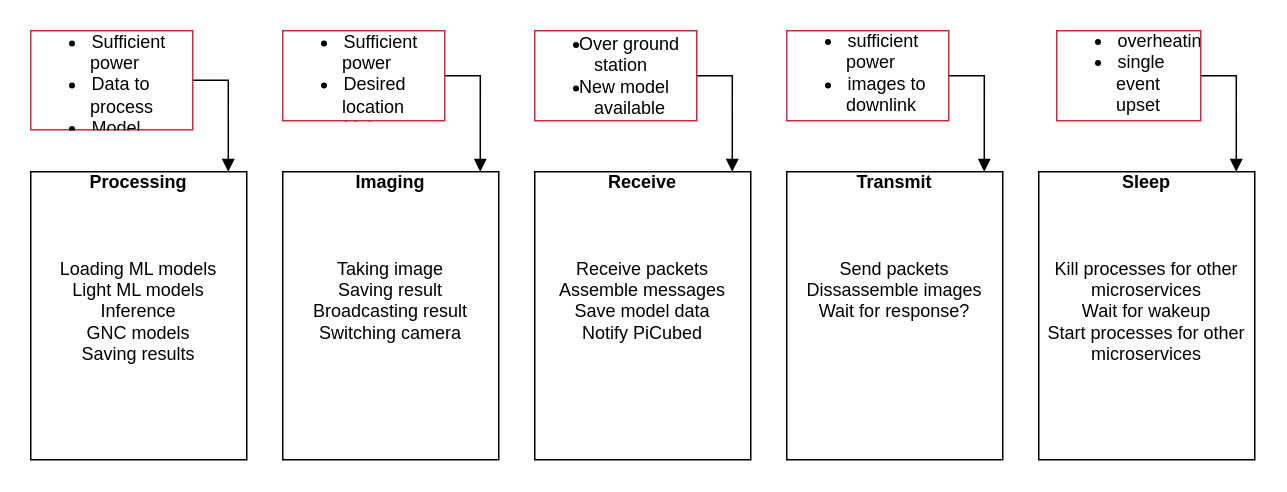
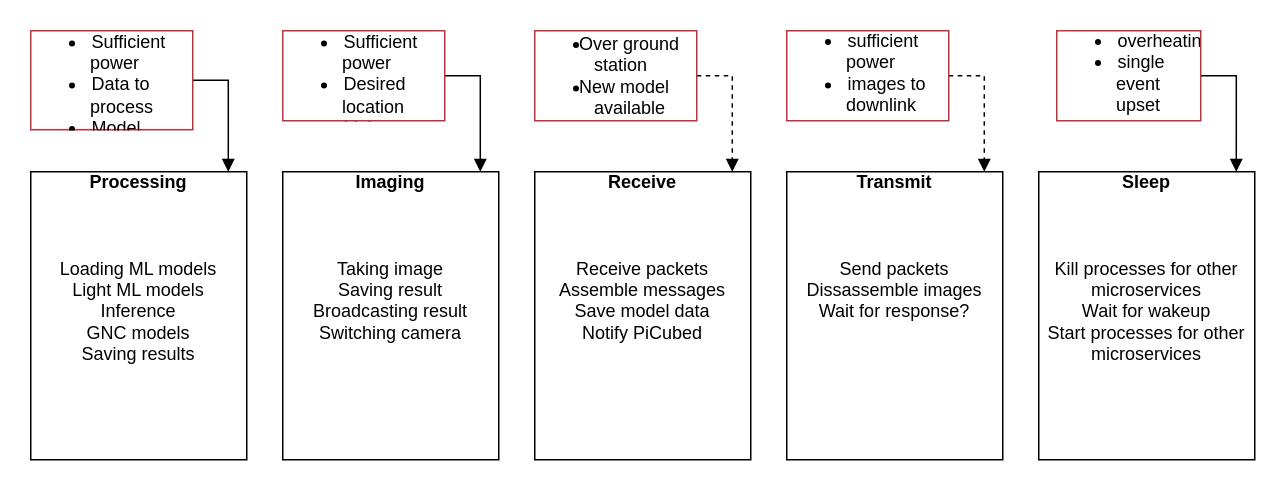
edge "Over ground station New model available" -> "Receive Receive packets Assemble messages Save model data Notify PiCubed": style solid -> dashed
edge "sufficient power images to downlink no overheating" -> "Transmit Send packets Dissassemble images Wait for response?": style solid -> dashed
